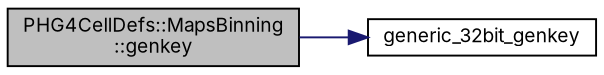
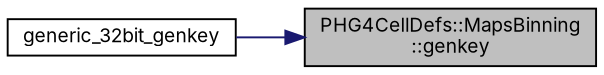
edge "PHG4CellDefs::MapsBinning ::genkey" -> "generic_32bit_genkey": reversed
